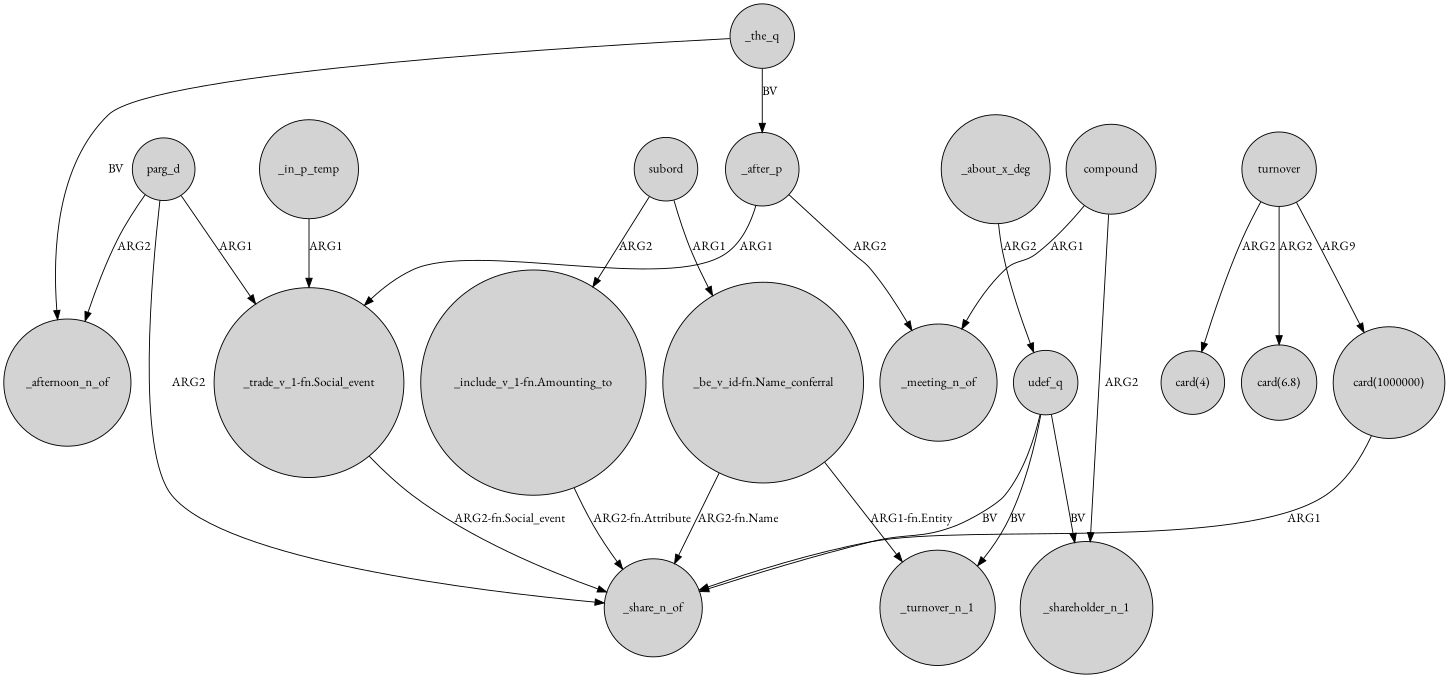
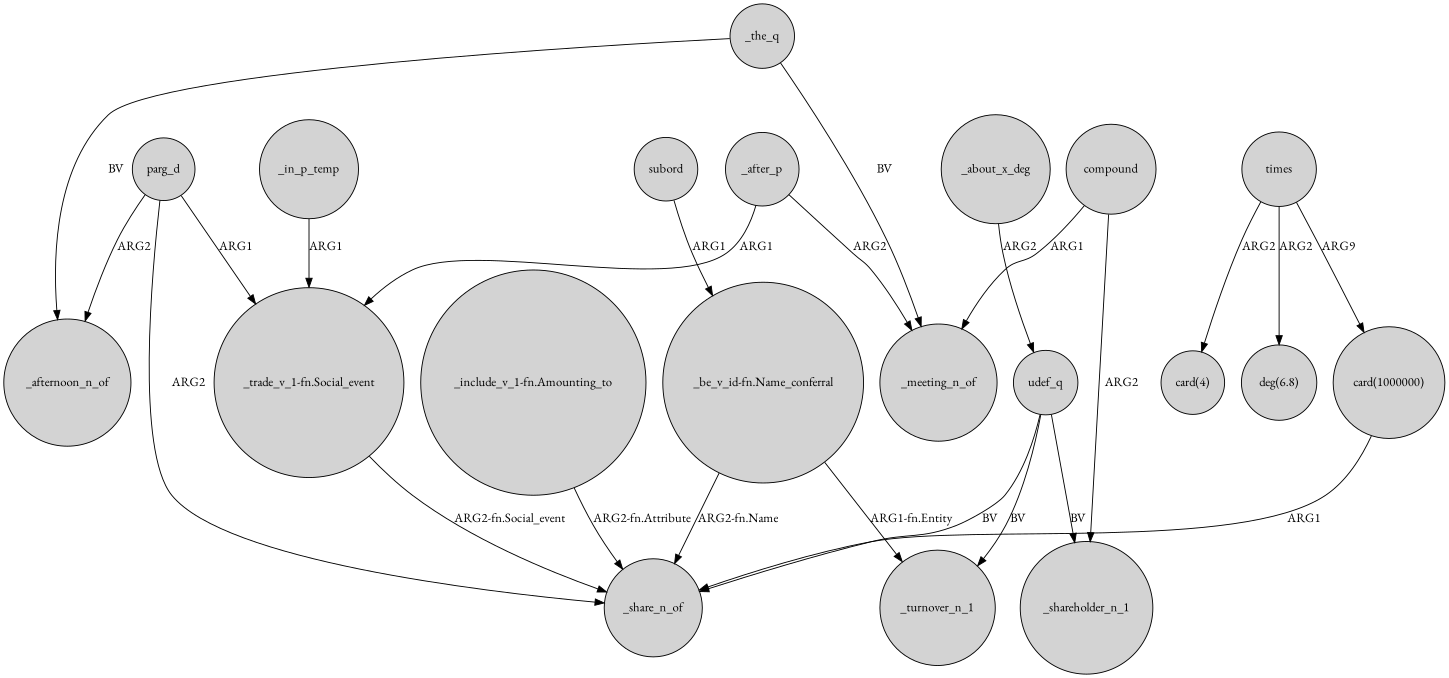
edge "_the_q" -> "_after_p": now "_the_q" -> "_meeting_n_of"
node "turnover": label "turnover" -> "times"
edge "subord" -> "_include_v_1-fn.Amounting_to": removed, label "ARG2"
node "card(6.8)": label "card(6.8)" -> "deg(6.8)"
